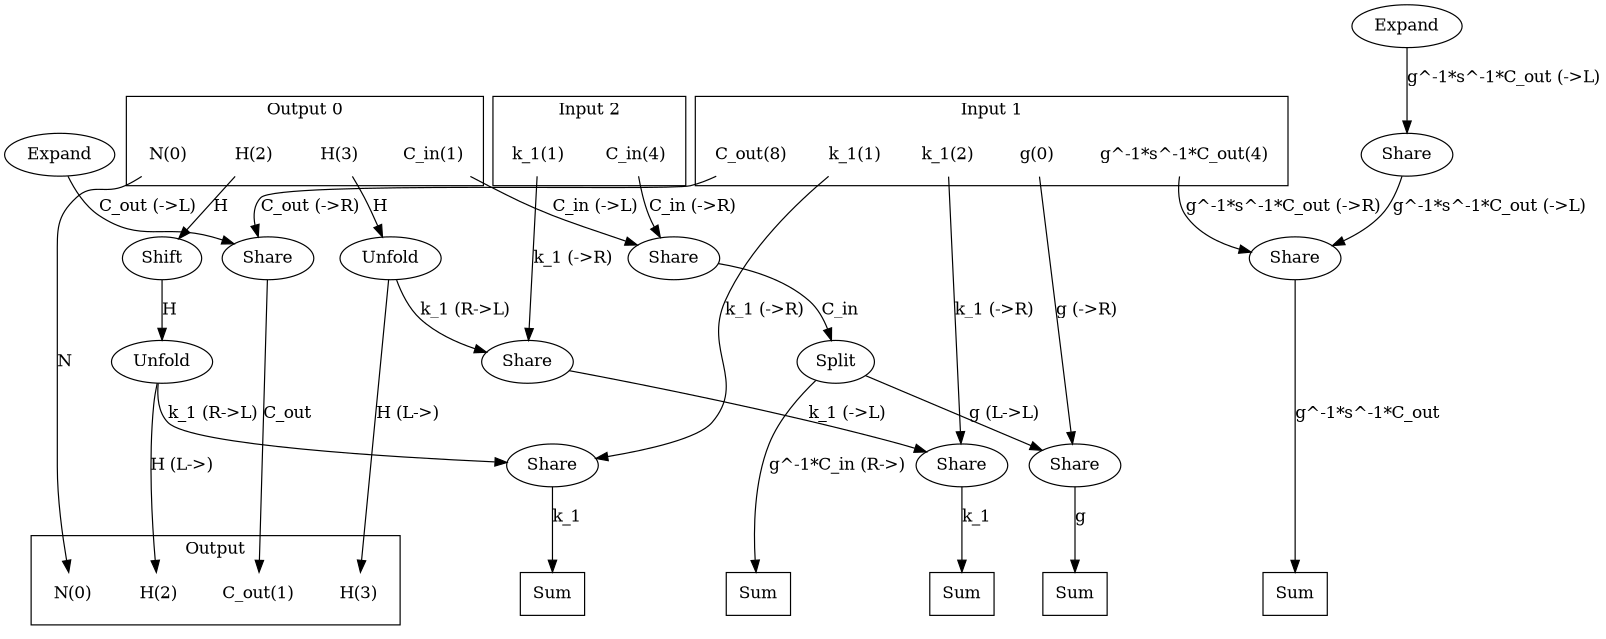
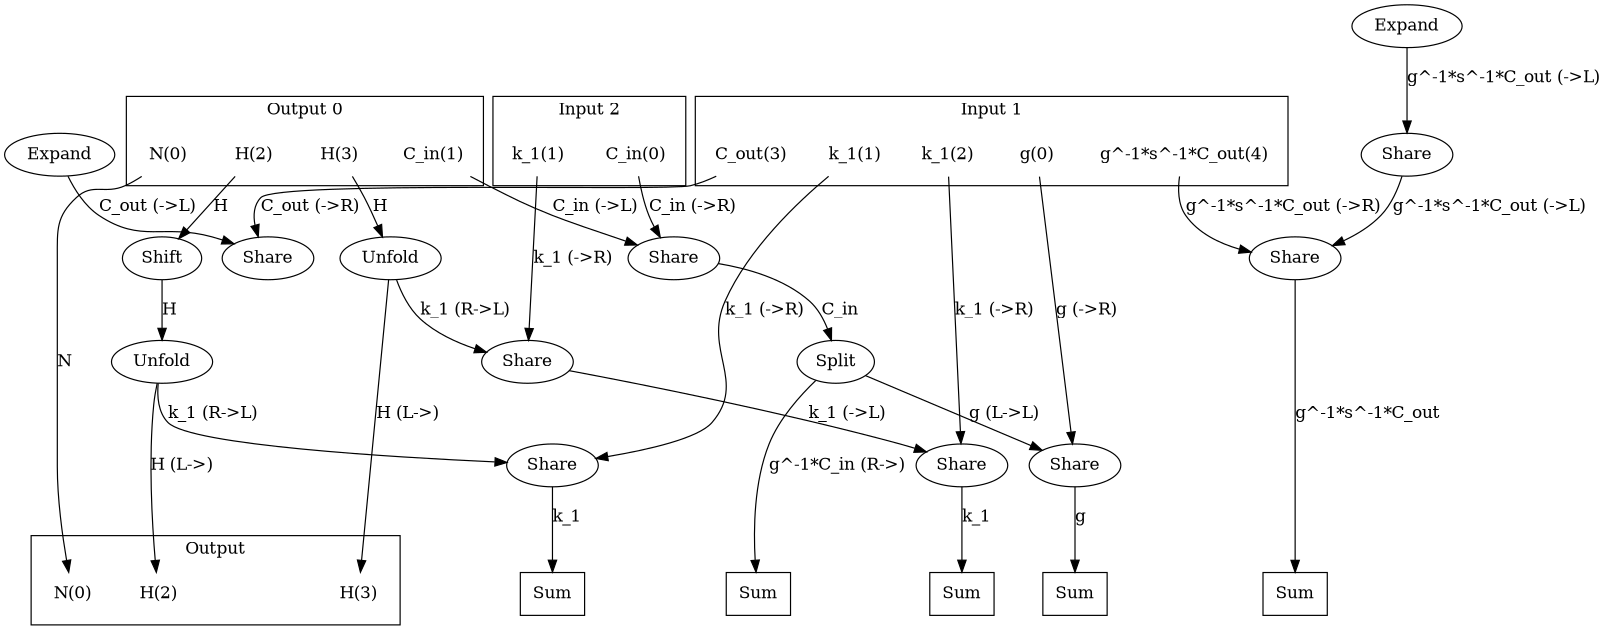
node "C_in(4)": label "C_in(4)" -> "C_in(0)"
node "C_out(8)": label "C_out(8)" -> "C_out(3)"
node "C_out(1)": removed
